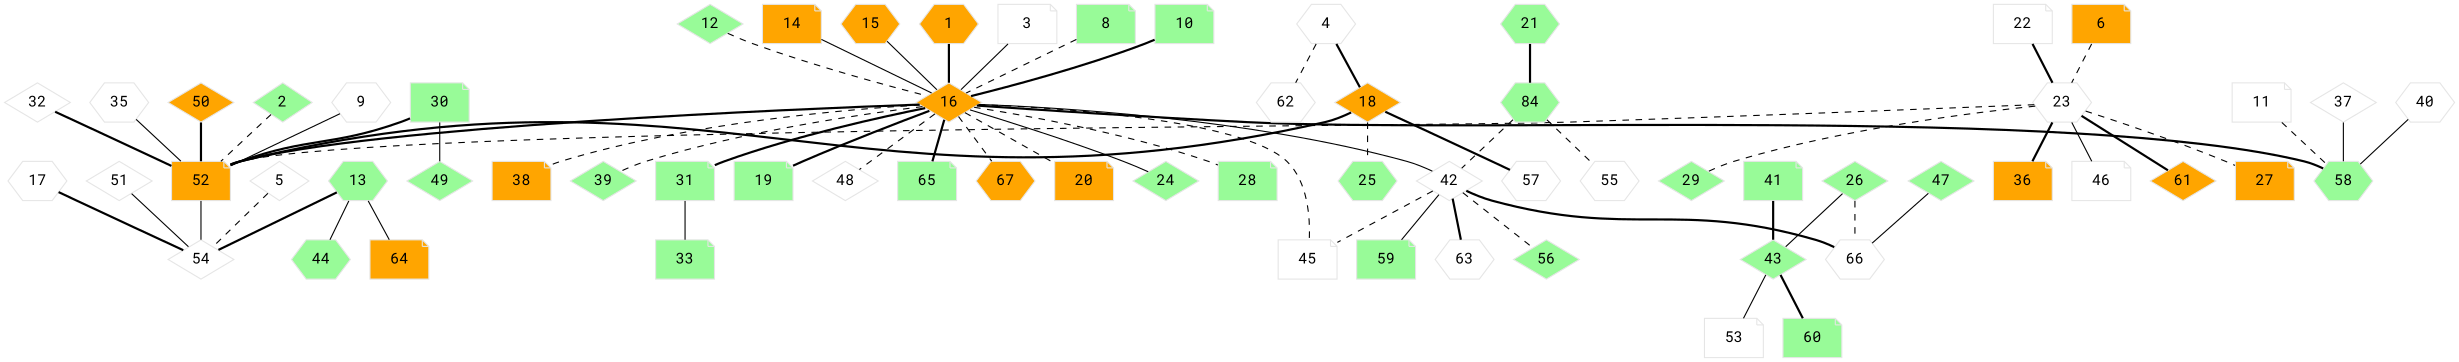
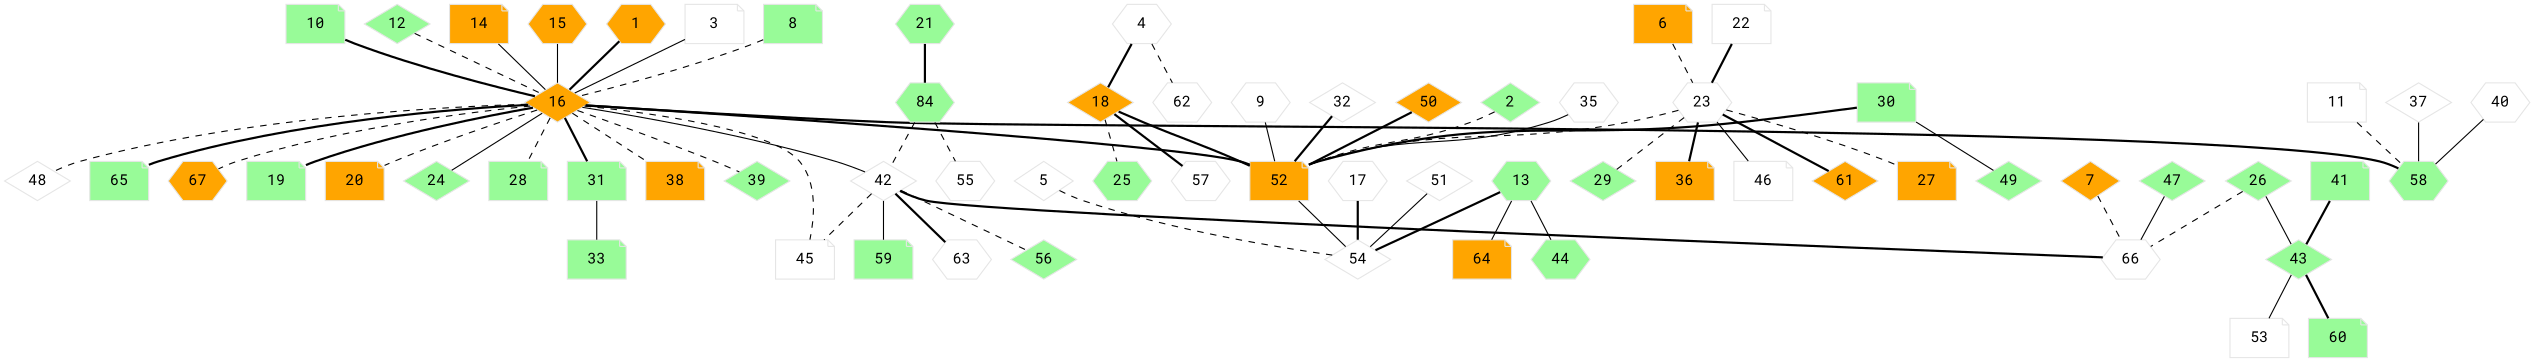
node "7": added
